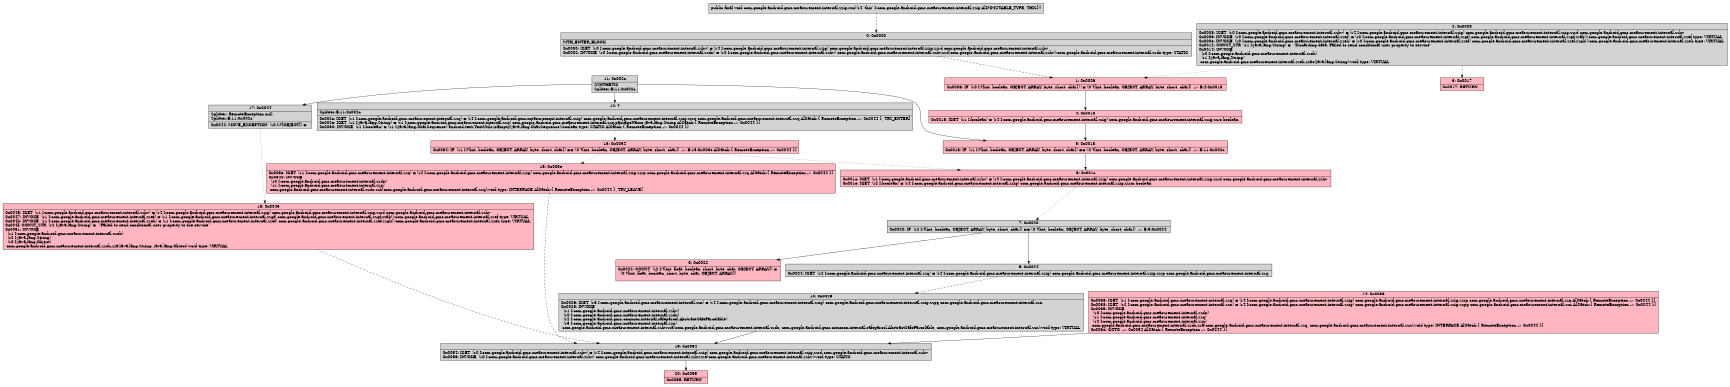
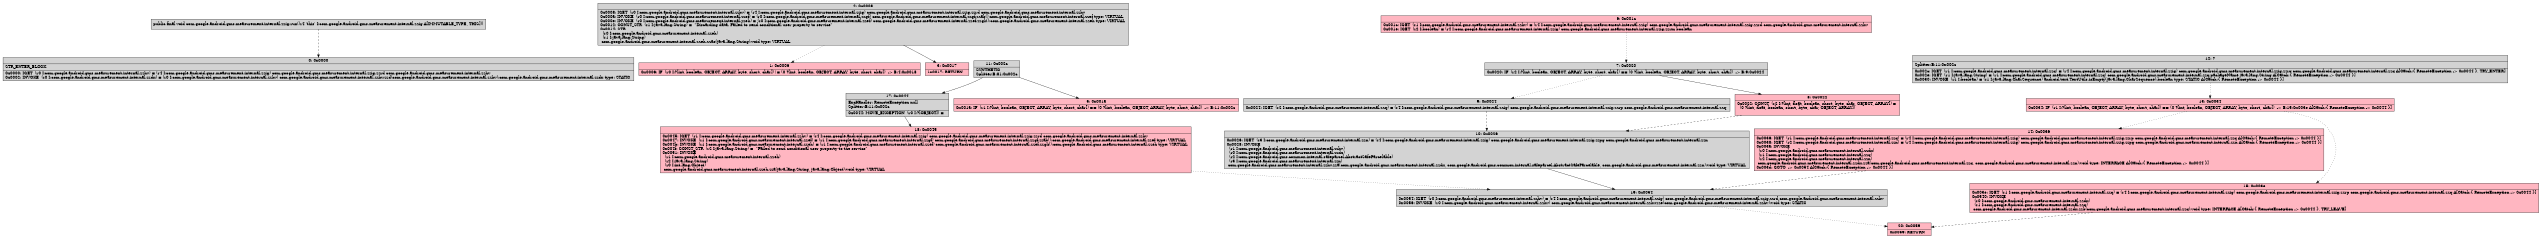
node "0: 0x0000": text "MTH_ENTER_BLOCK" -> "STR_ENTER_BLOCK"
node "2: 0x0008": text "0x0014: INVOKE" -> "0x0014: STR"
edge "0: 0x0000" -> "1: 0x0006": removed
edge "2: 0x0008" -> "3: 0x0017": style dashed -> solid
node "3: 0x0017": text "0x0017: RETURN" -> "1x0017: RETURN"
node "11: 0x002c": text "Splitter:B:11:0x002c" -> "Splitter:B:81:0x002c"
edge "11: 0x002c" -> "12: ?": removed
node "17: 0x0044": text "Splitter: RemoteException null" -> "ExcHandler: RemoteException null"
node "4: 0x0018": removed
edge "8: 0x0022" -> "10: 0x0026": added
edge "5: 0x001a" -> "6: 0x001c": removed
edge "13: 0x0034" -> "6: 0x001c": now "13: 0x0034" -> "14: 0x0036"
edge "17: 0x0044" -> "18: 0x0045": style dotted -> solid
node "18: 0x0045": text "(r0 I:java.lang.Object)" -> "(r0 I:int.lang.Object)"
edge "7: 0x0020" -> "9: 0x0024": style solid -> dotted
edge "15: 0x003e" -> "19: 0x0054": now "15: 0x003e" -> "20: 0x0059"
edge "18: 0x0045" -> "19: 0x0054": style dashed -> dotted
edge "14: 0x0036" -> "19: 0x0054": style solid -> dashed
edge "19: 0x0054" -> "20: 0x0059": style solid -> dotted
